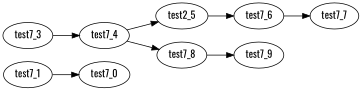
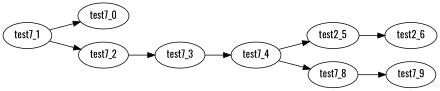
node "test7_6": label "test7_6" -> "test2_6"
node "test7_7": removed
node "test7_2": added
